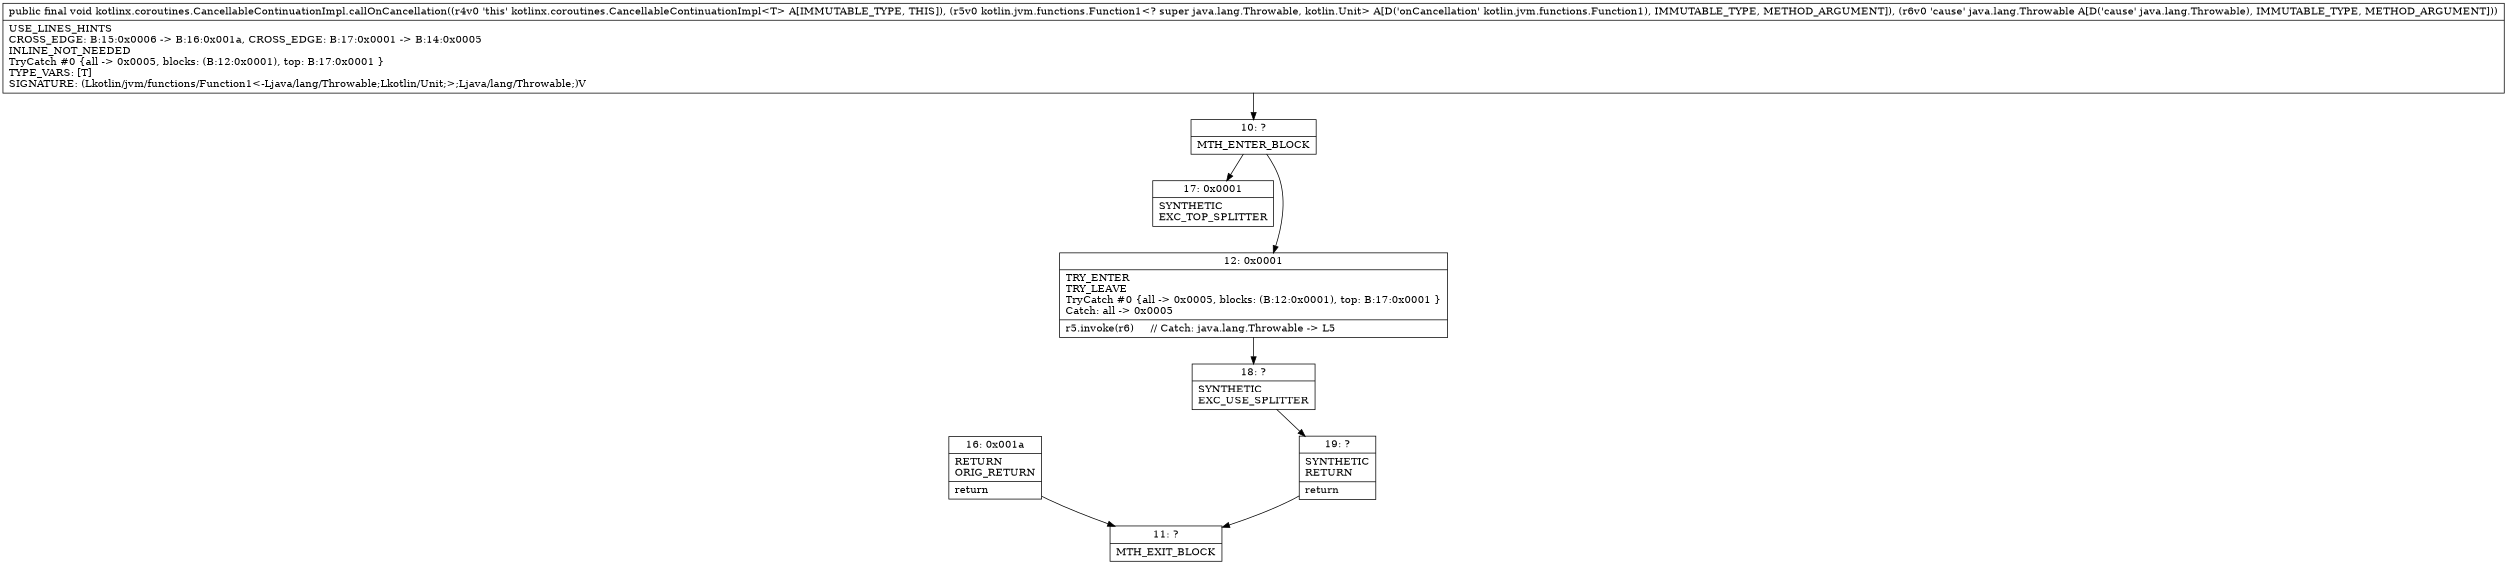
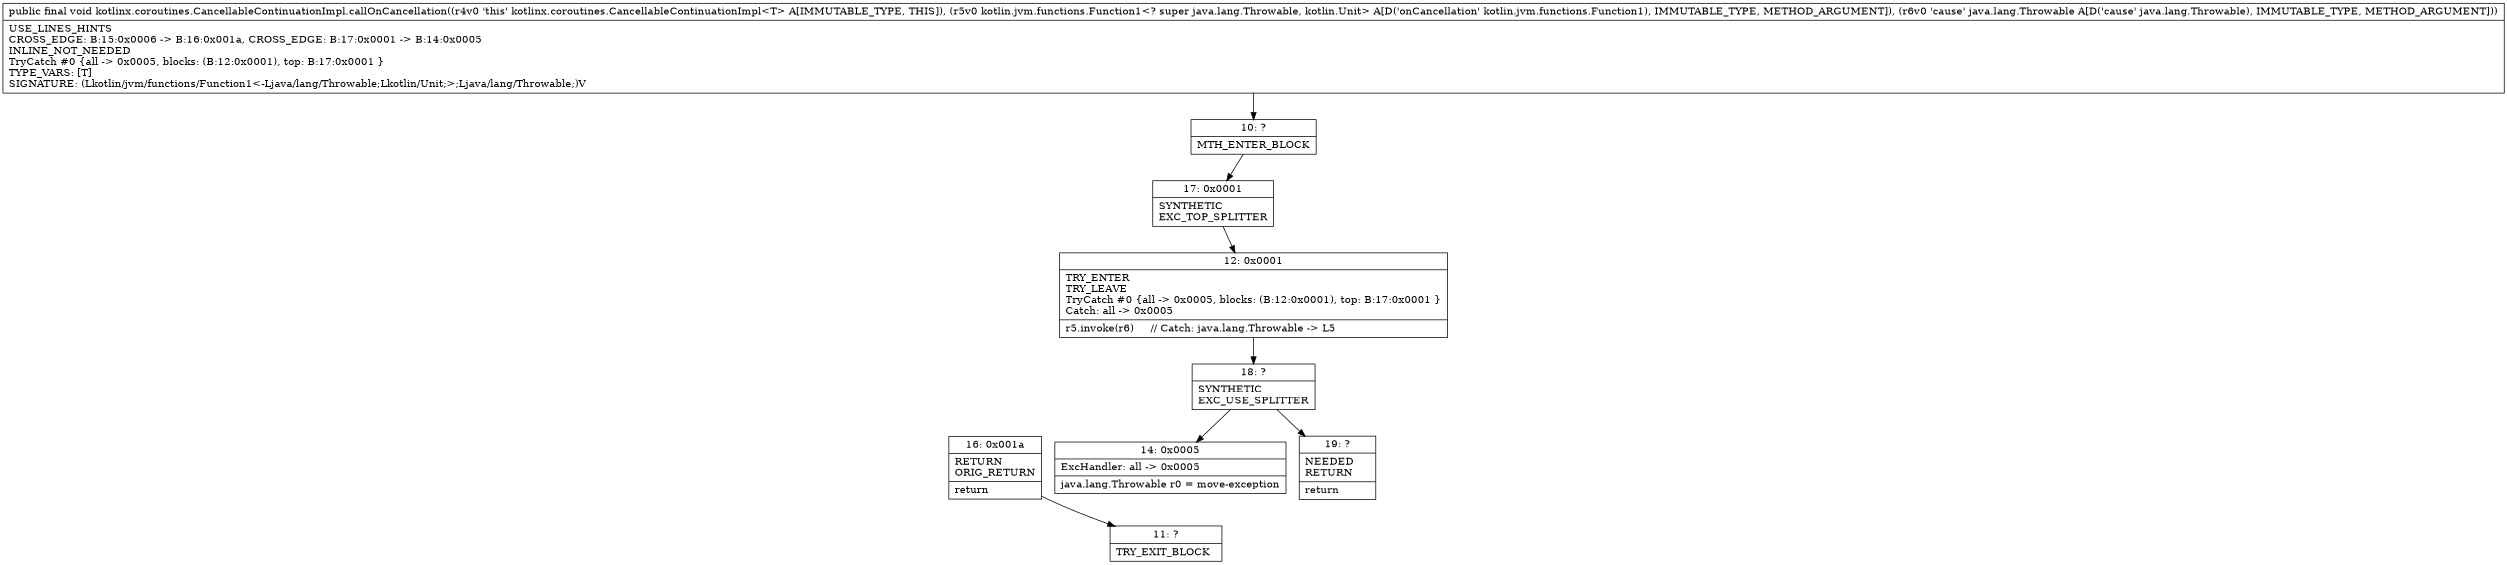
edge "10: ?" -> "12: 0x0001": now "17: 0x0001" -> "12: 0x0001"
node "19: ?": text "SYNTHETIC" -> "NEEDED"
node "14: 0x0005": added
edge "19: ?" -> "11: ?": removed
node "11: ?": text "MTH_EXIT_BLOCK" -> "TRY_EXIT_BLOCK"
